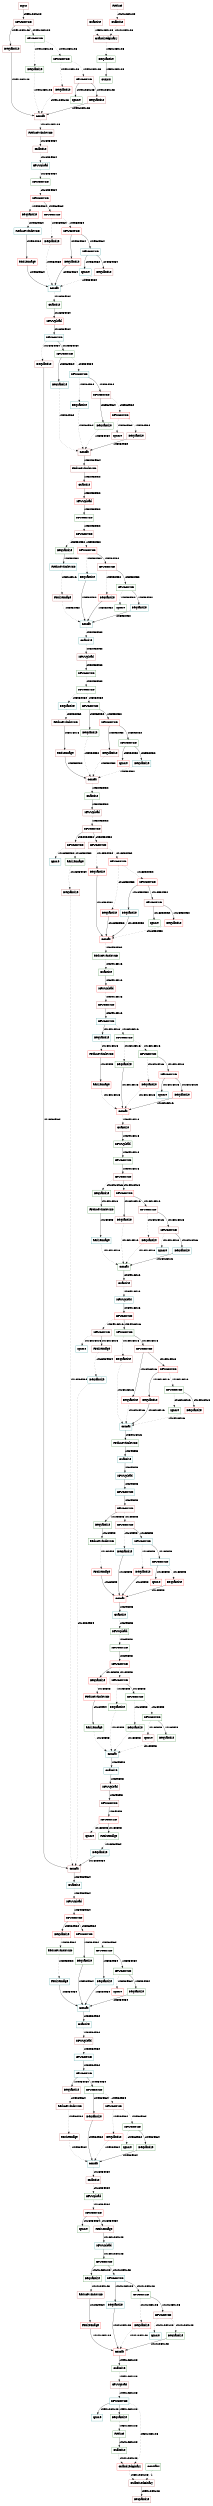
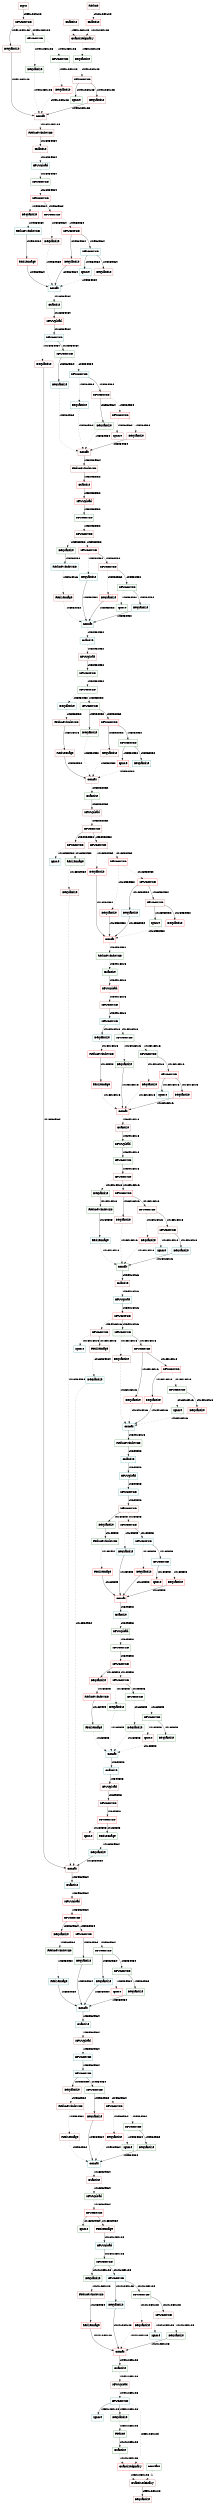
node "Output": removed
